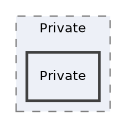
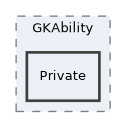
cluster "Private": label "Private" -> "GKAbility"
